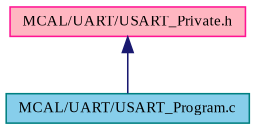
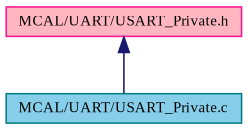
node "MCAL/UART/USART_Program.c": label "MCAL/UART/USART_Program.c" -> "MCAL/UART/USART_Private.c"
